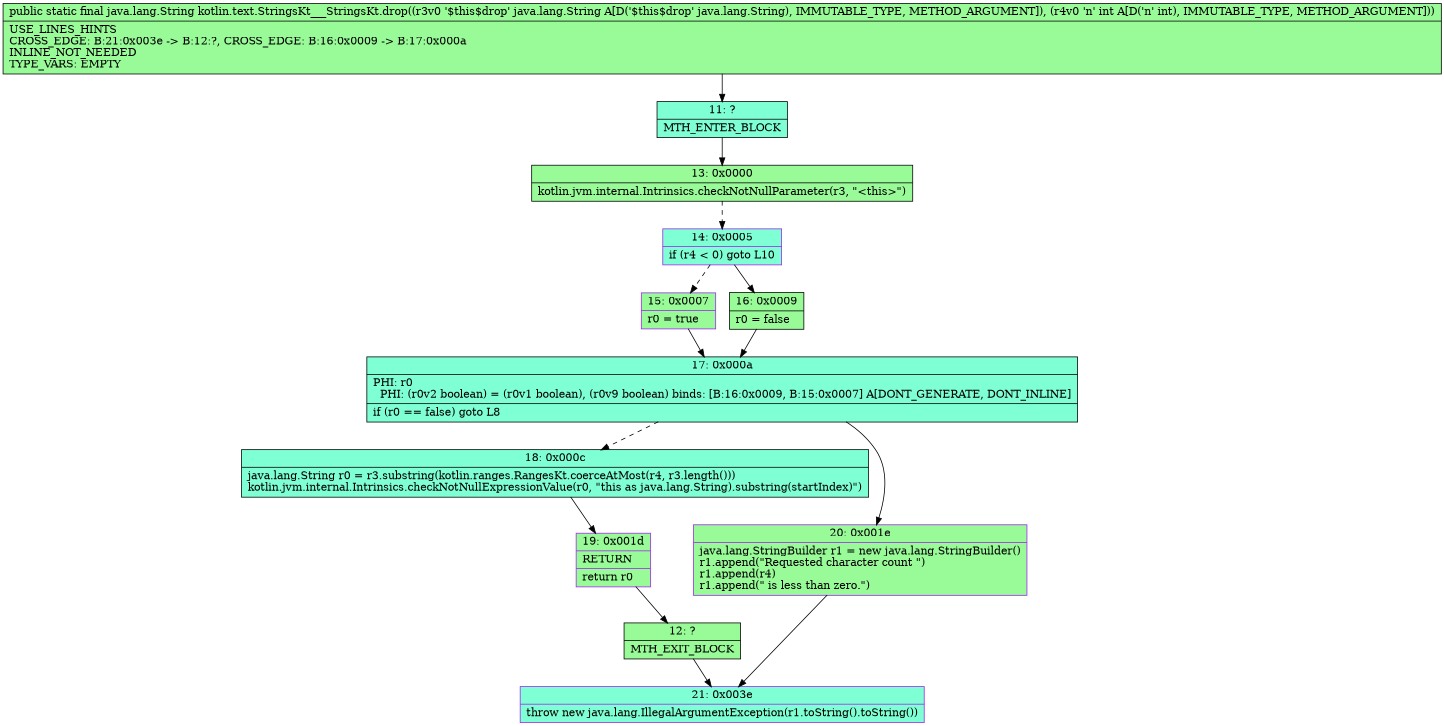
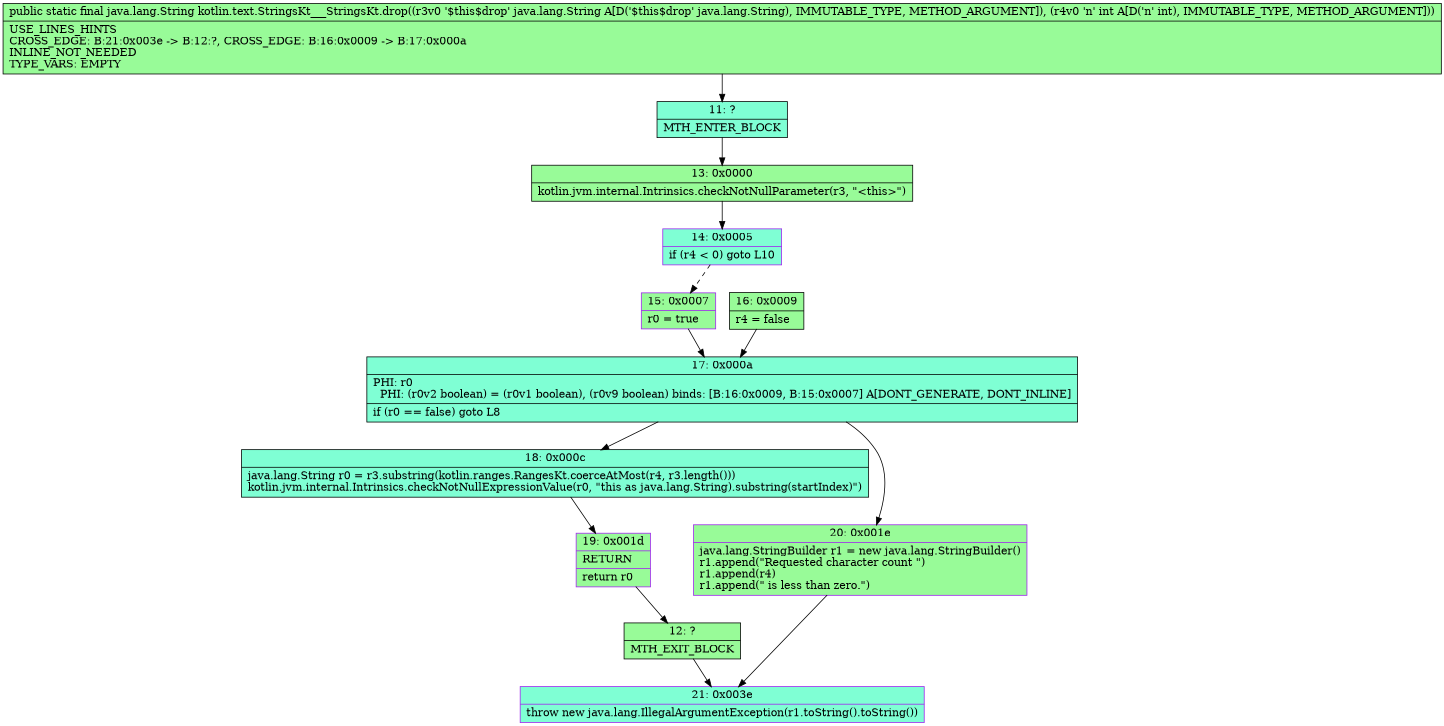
edge "13: 0x0000" -> "14: 0x0005": style dashed -> solid
edge "14: 0x0005" -> "16: 0x0009": removed
node "16: 0x0009": text "r0 = false" -> "r4 = false"
edge "17: 0x000a" -> "18: 0x000c": style dashed -> solid
